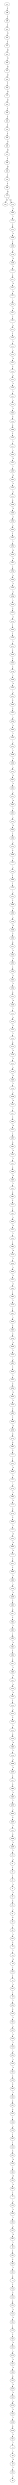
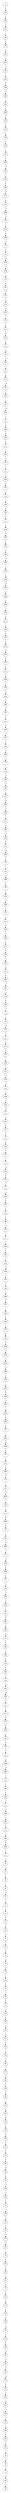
edge "A100" -> "A102": now "A101" -> "A102"
